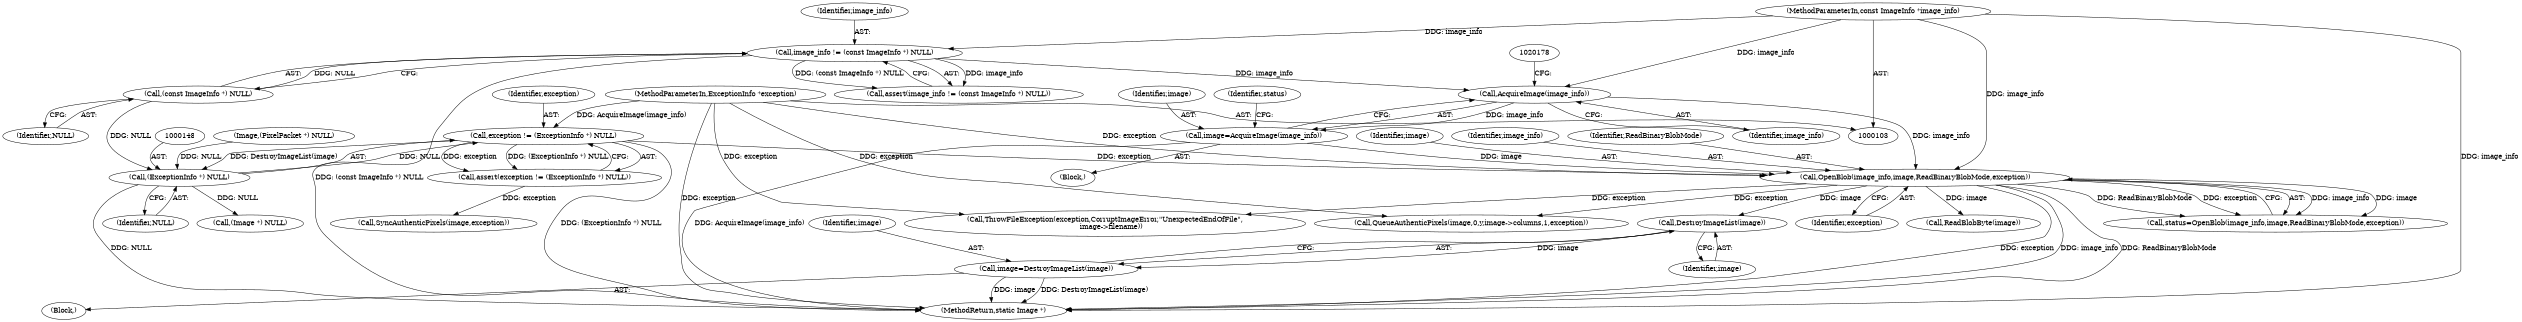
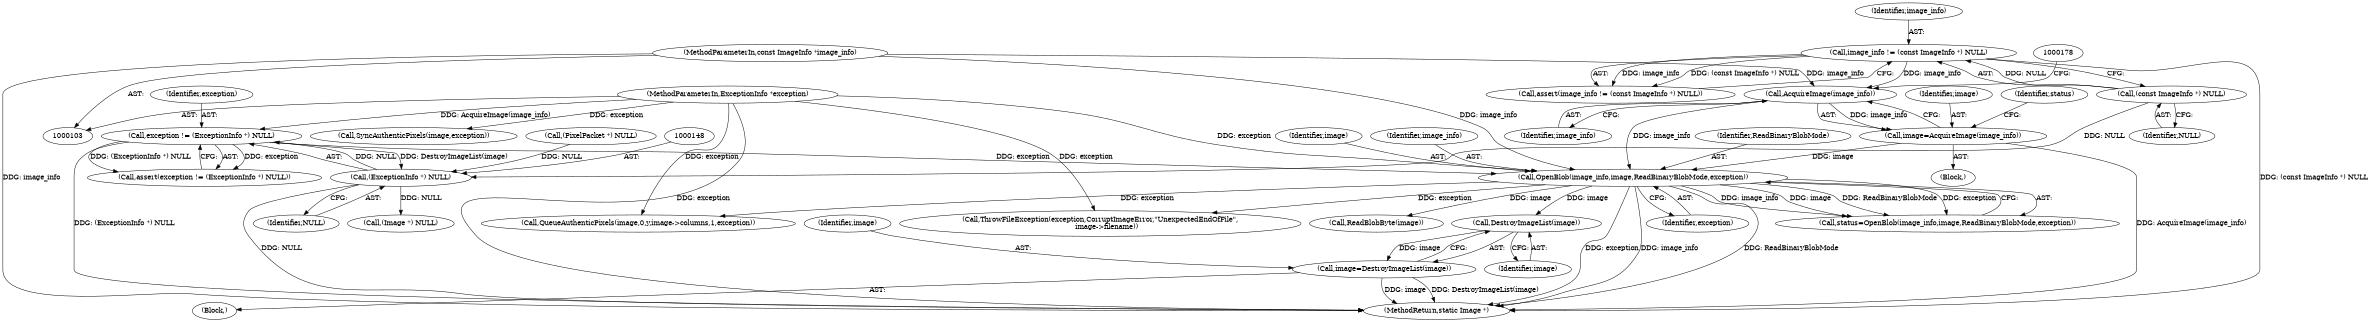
edge "(MethodParameterIn,const ImageInfo *image_info)" -> "(Call,image_info != (const ImageInfo *) NULL)": removed, label "DDG: image_info"
node "1020178": label "1020178" -> "1000178"
node "(Image,(PixelPacket *) NULL)": label "(Image,(PixelPacket *) NULL)" -> "(Call,(PixelPacket *) NULL)"
edge "(Call,assert(exception != (ExceptionInfo *) NULL))" -> "(Call,SyncAuthenticPixels(image,exception))": now "(MethodParameterIn,ExceptionInfo *exception)" -> "(Call,SyncAuthenticPixels(image,exception))"
